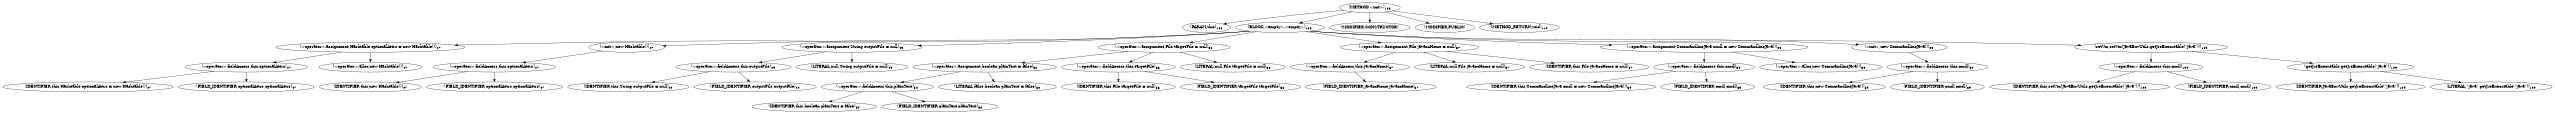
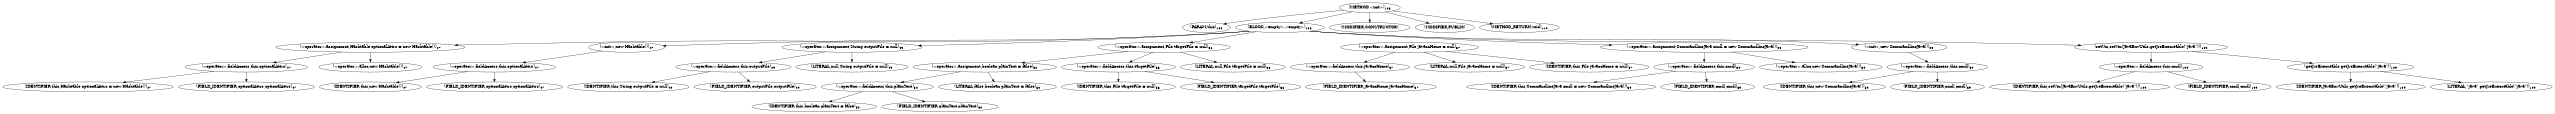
edge "(BLOCK,<empty>,<empty>)" -> "(<operator>.assignment,File javaccHome = null)": removed
